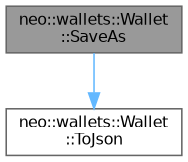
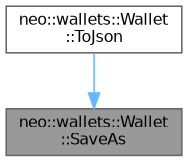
edge "neo::wallets::Wallet ::SaveAs" -> "neo::wallets::Wallet ::ToJson": reversed
